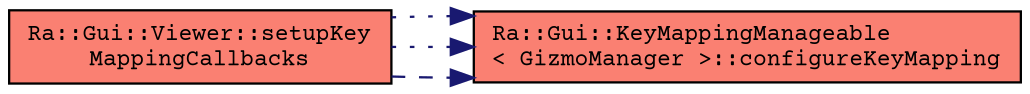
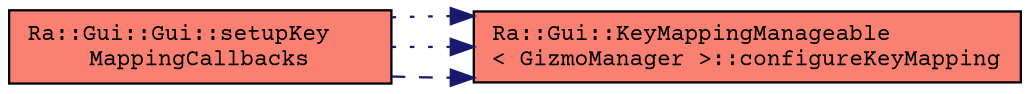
node "Ra::Gui::Viewer::setupKey MappingCallbacks": label "Ra::Gui::Viewer::setupKey MappingCallbacks" -> "Ra::Gui::Gui::setupKey MappingCallbacks"
